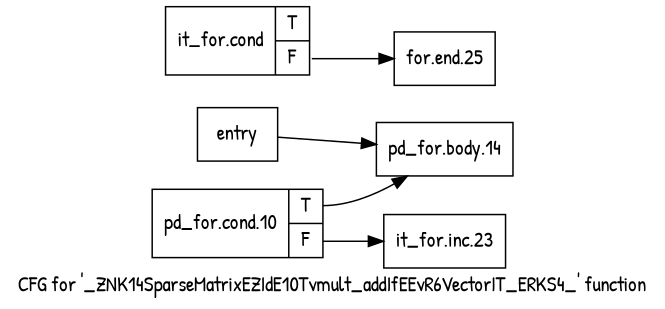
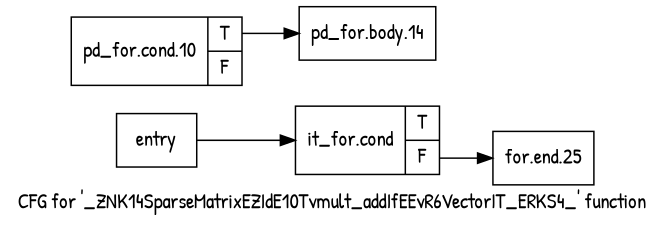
edge "entry" -> "pd_for.body.14": now "entry" -> "it_for.cond"
node "it_for.inc.23": removed
